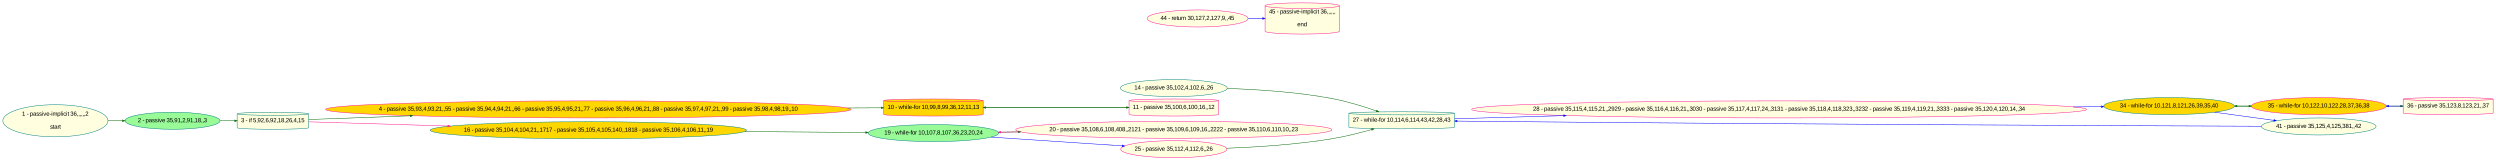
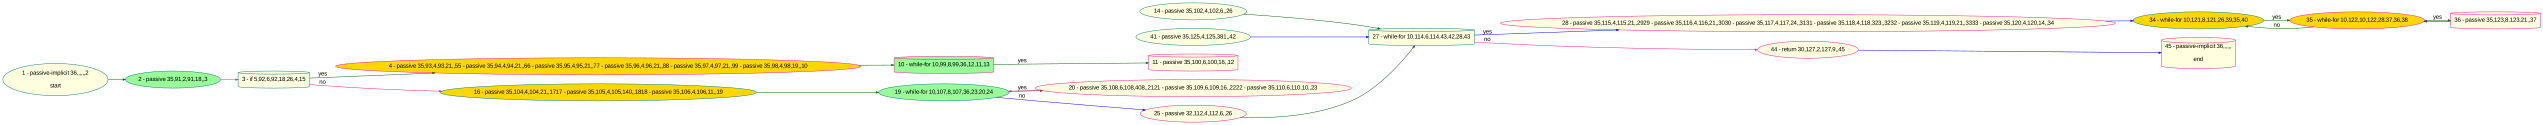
edge "27 - while-for 10,114,6,114,43,42,28,43" -> "44 - return 30,127,2,127,9,,45": added, label "no"
edge "35 - while-for 10,122,10,122,28,37,36,38" -> "34 - while-for 10,121,8,121,26,39,35,40": label "yes" -> "no"
node "10 - while-for 10,99,8,99,36,12,11,13": fillcolor gold -> palegreen
edge "11 - passive 35,100,6,100,16,,12" -> "10 - while-for 10,99,8,99,36,12,11,13": removed
edge "34 - while-for 10,121,8,121,26,39,35,40" -> "41 - passive 35,125,4,125,381,,42": removed, label "no"
edge "2 - passive 35,91,2,91,18,,3" -> "3 - if 5,92,6,92,18,26,4,15": color darkgreen -> deeppink
node "25 - passive 35,112,4,112,6,,26": label "25 - passive 35,112,4,112,6,,26" -> "25 - passive 32,112,4,112,6,,26"
